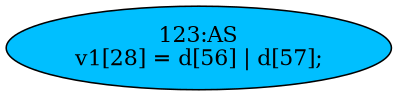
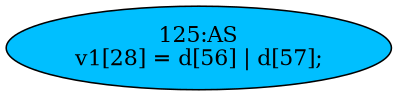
node "123:AS v1[28] = d[56] | d[57];": label "123:AS v1[28] = d[56] | d[57];" -> "125:AS v1[28] = d[56] | d[57];"
